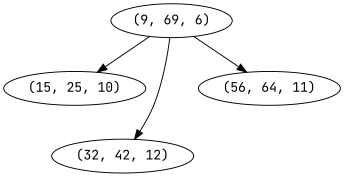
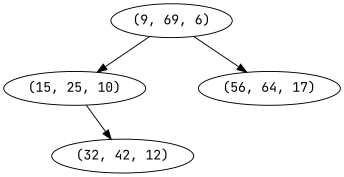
edge "(9, 69, 6)" -> "(32, 42, 12)": now "(15, 25, 10)" -> "(32, 42, 12)"
node "(56, 64, 11)": label "(56, 64, 11)" -> "(56, 64, 17)"
